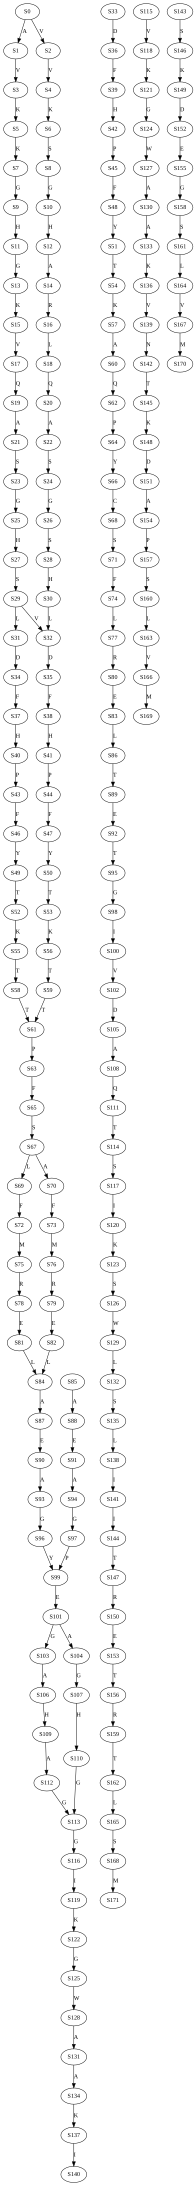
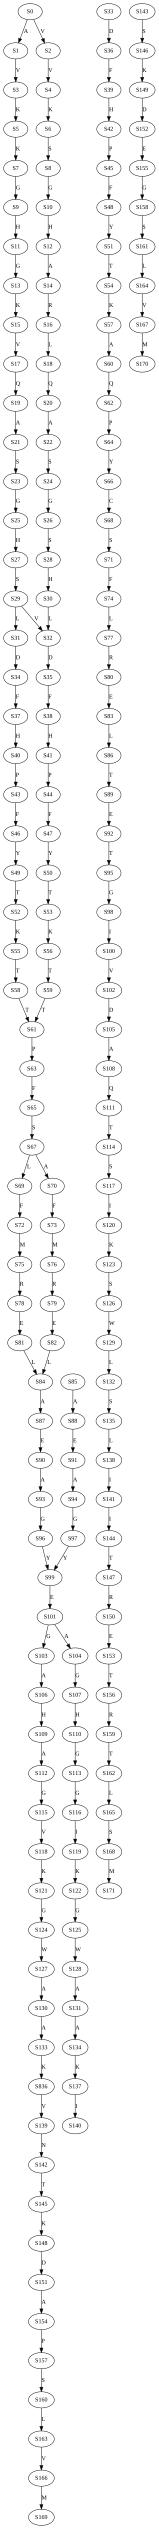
node "S136": label "S136" -> "S836"
edge "S97" -> "S99": label "P" -> "Y"
edge "S112" -> "S113": now "S112" -> "S115"
